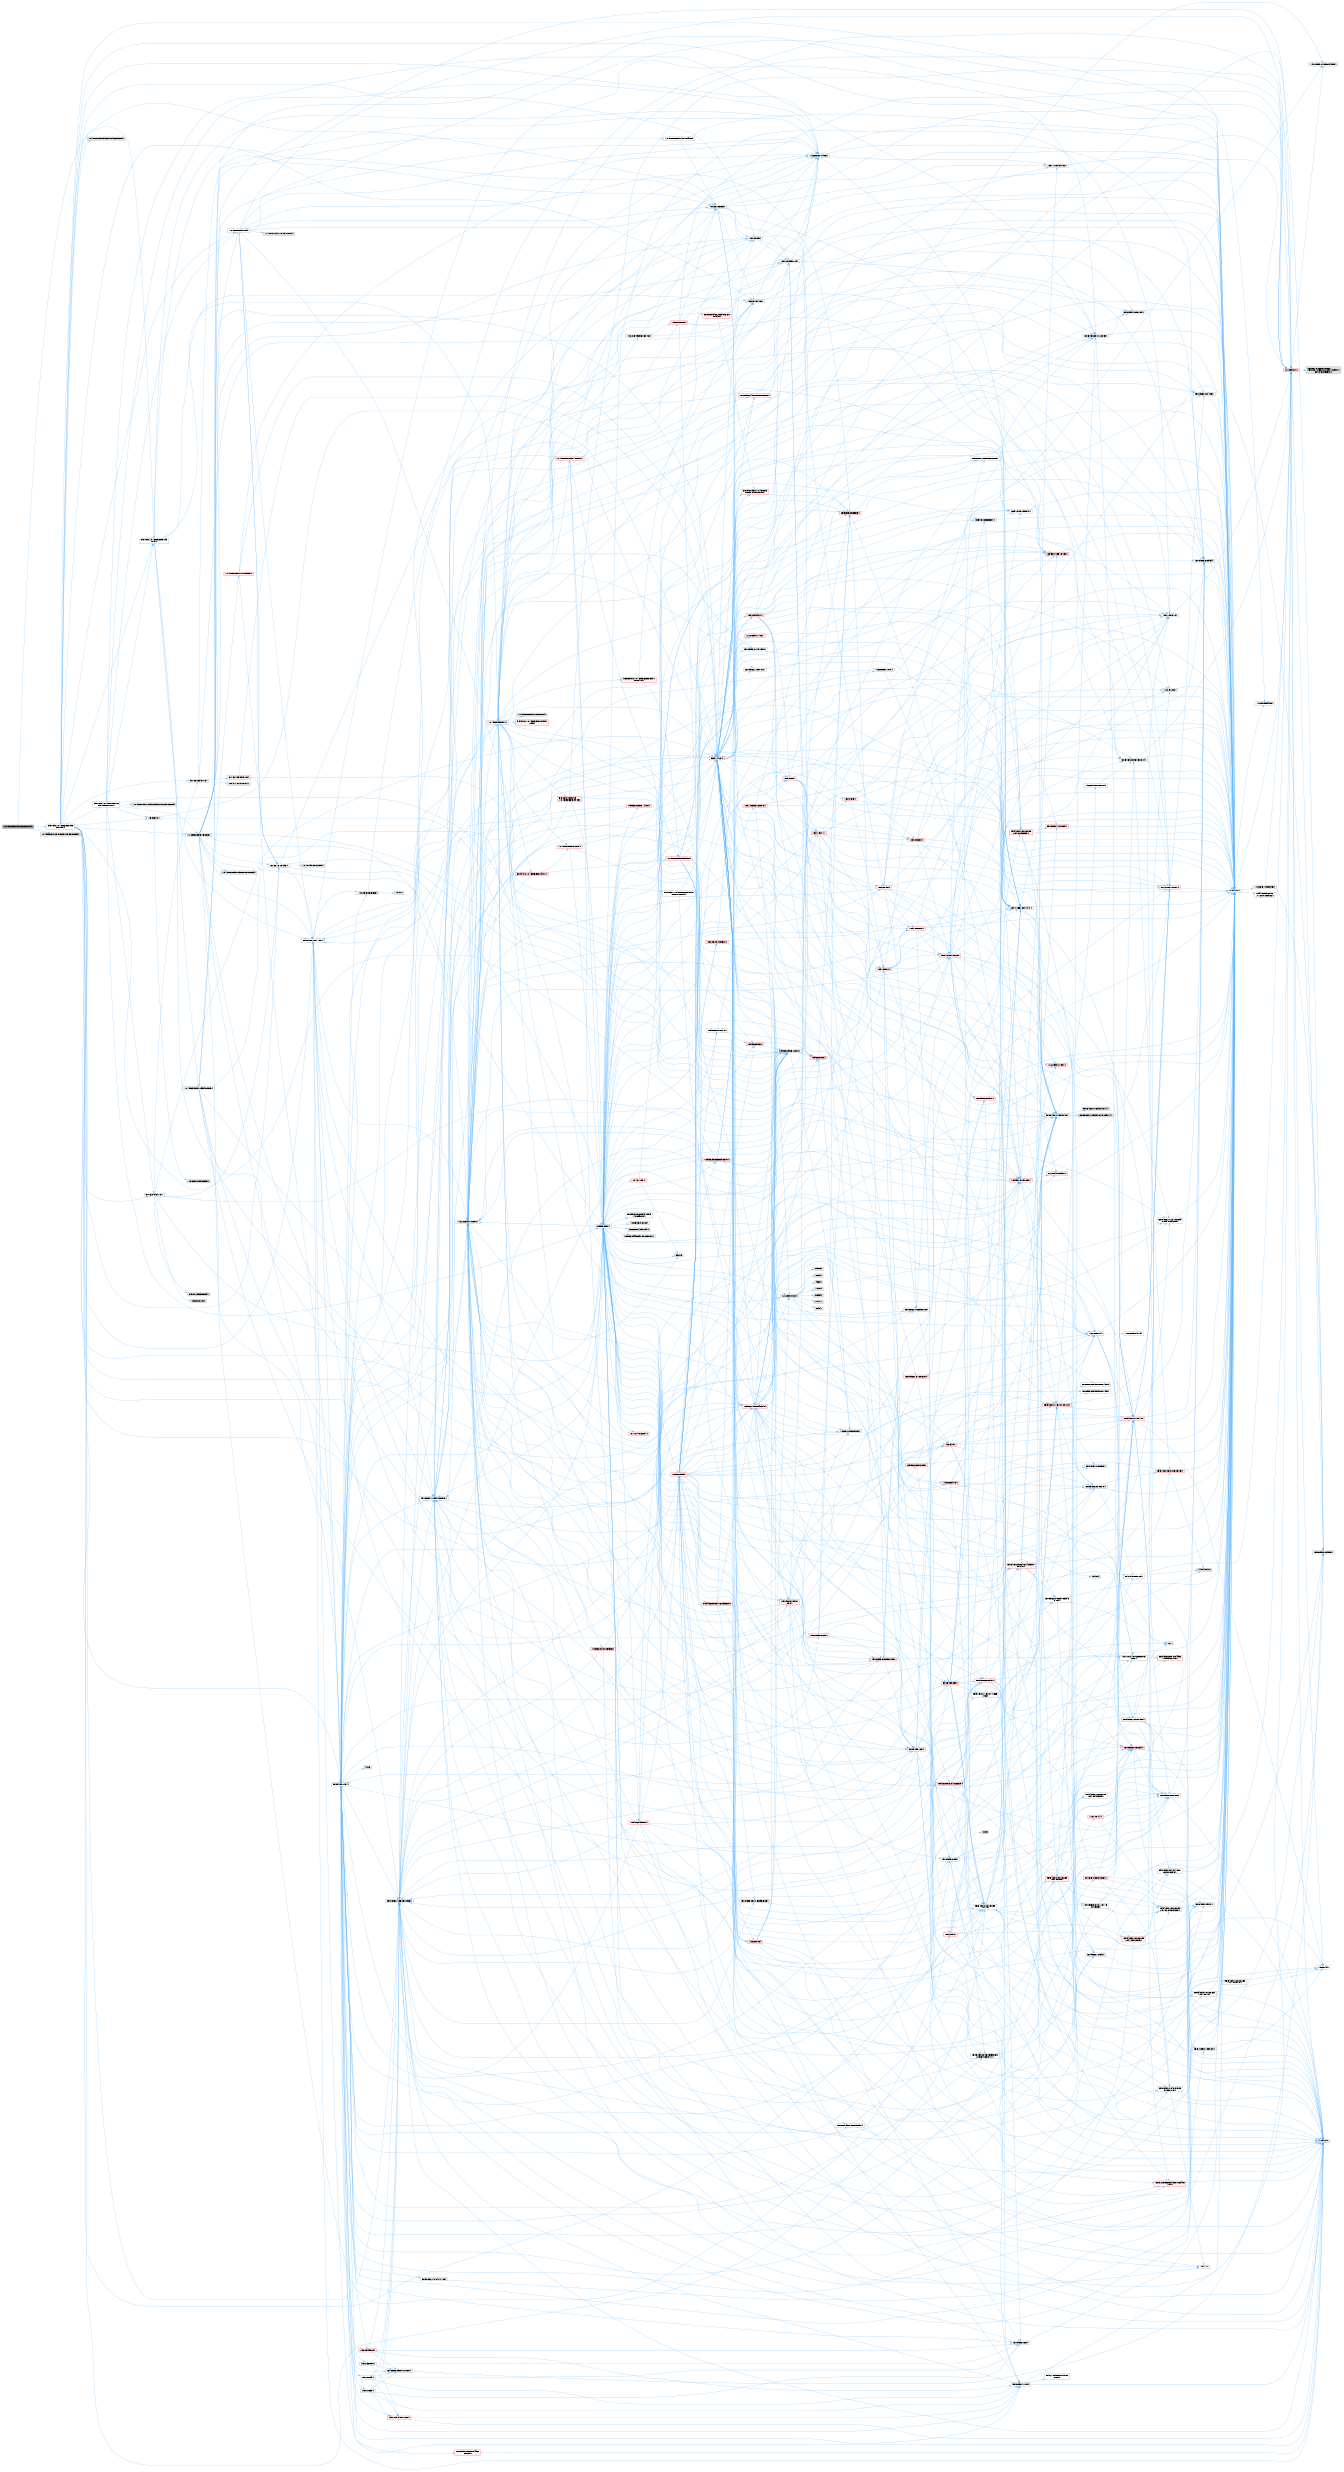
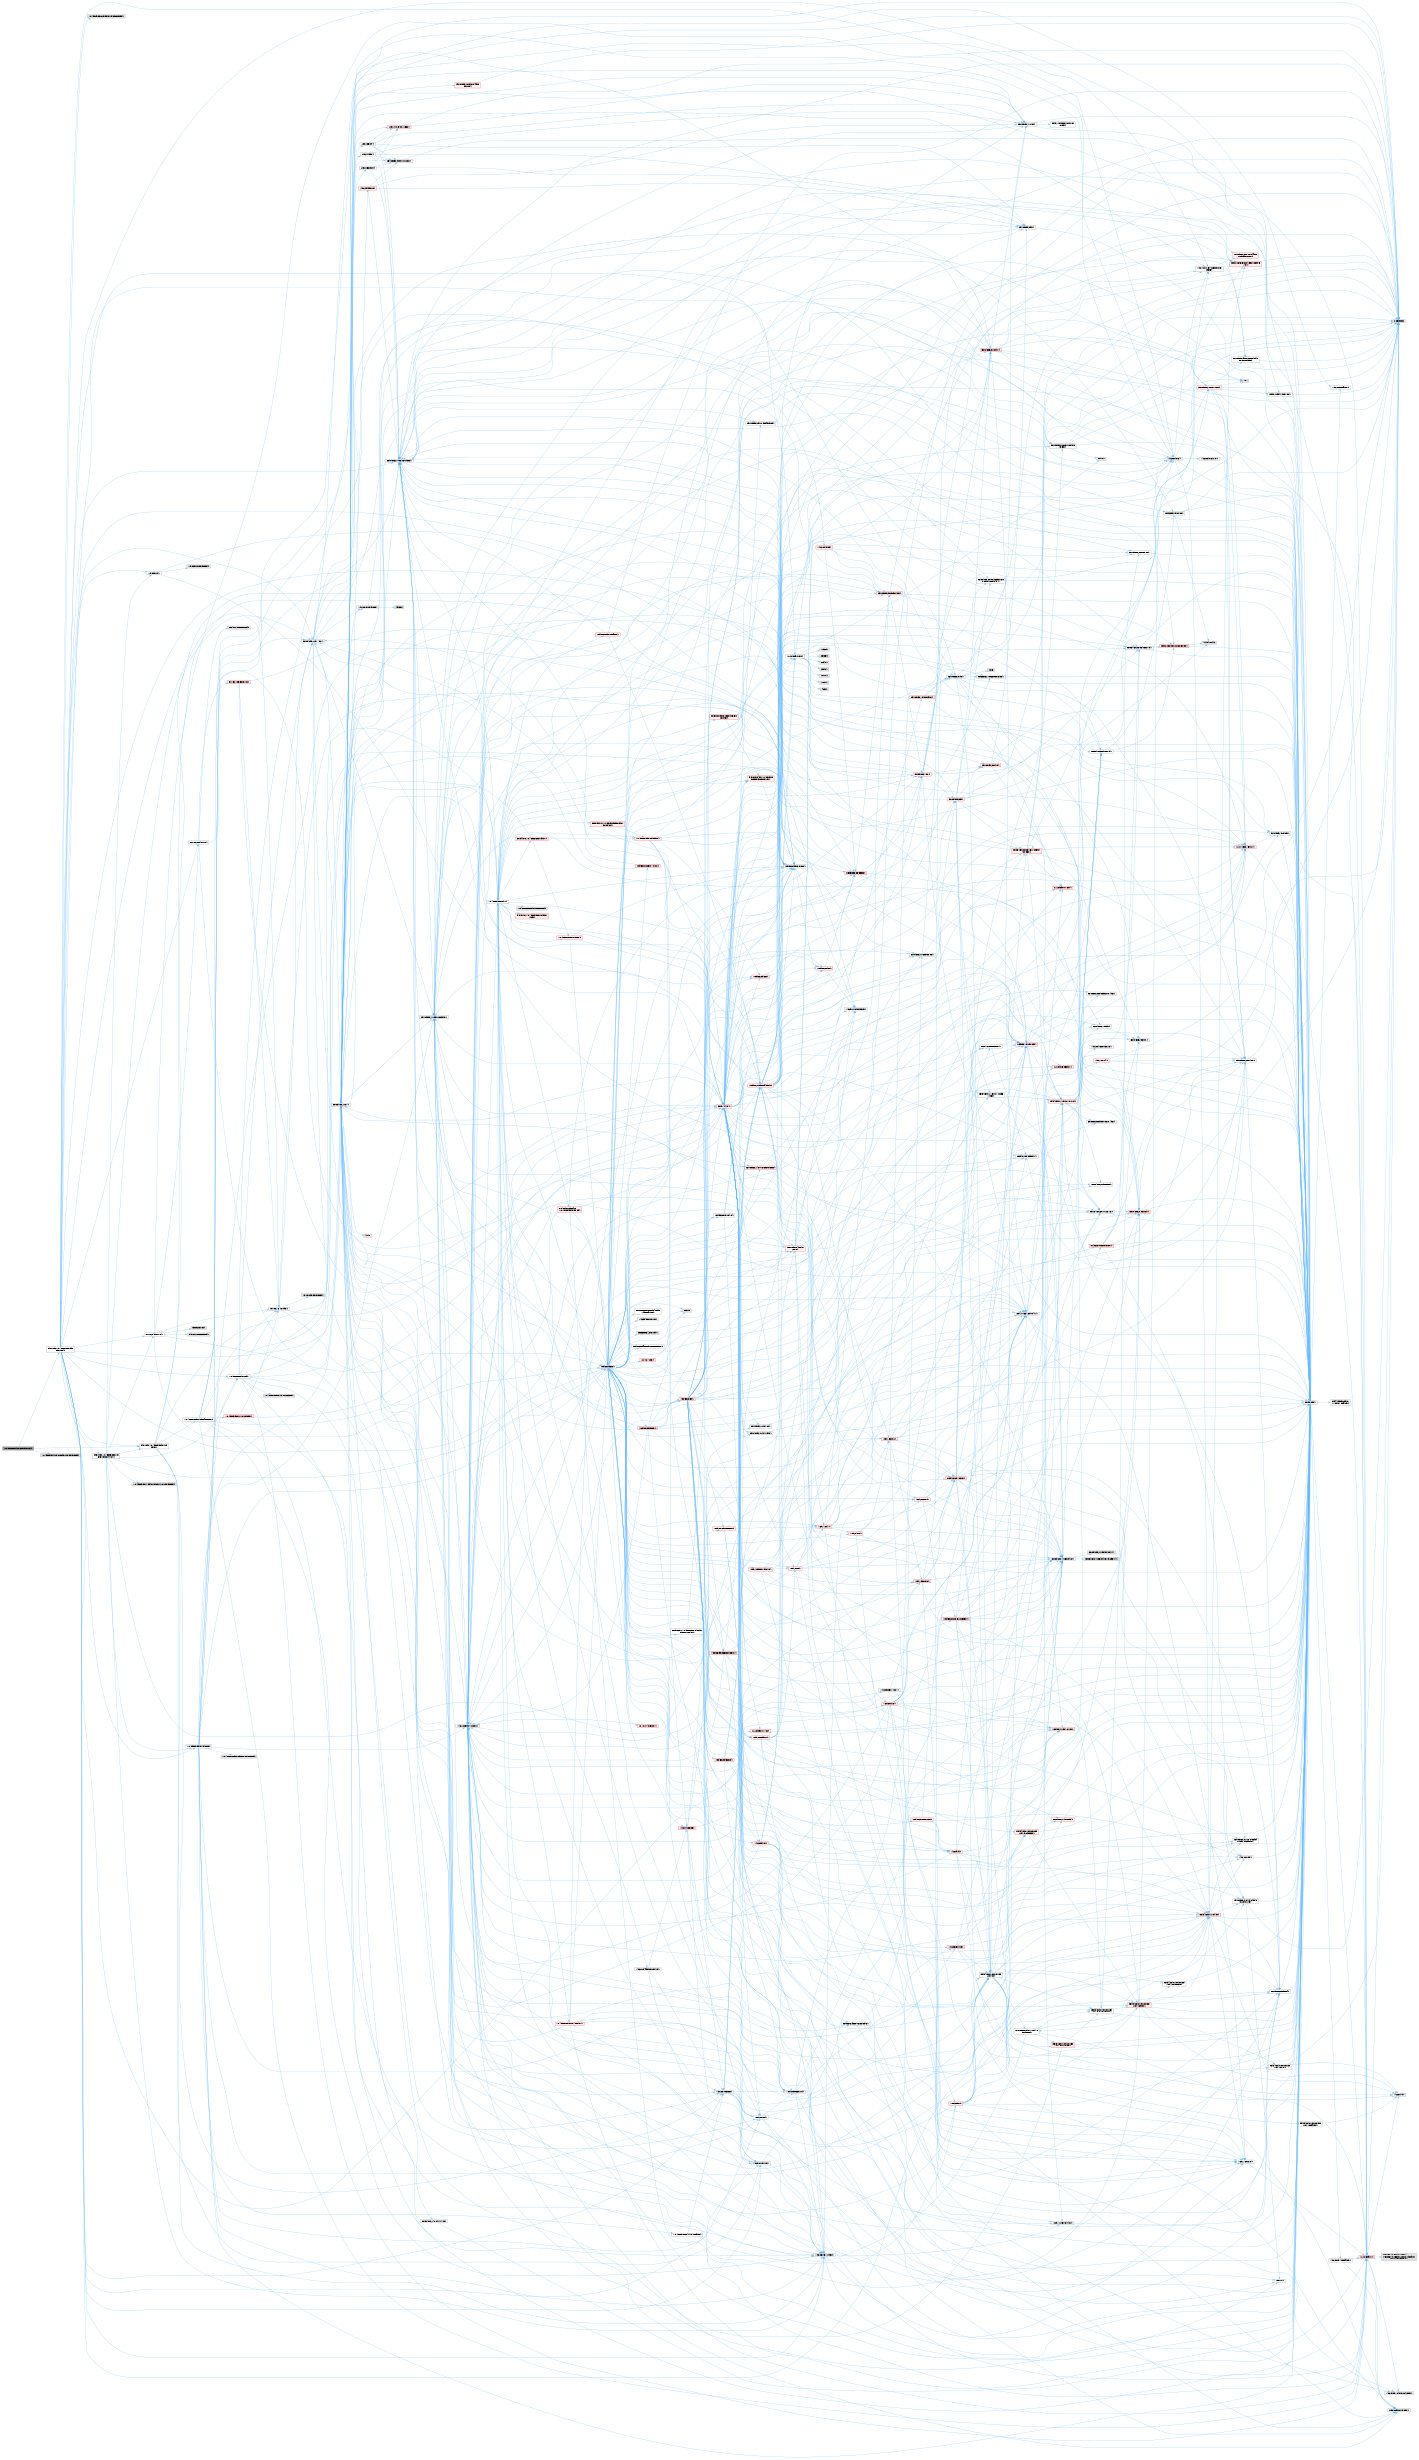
edge "Math/Range.h" -> "Math/Box2D.h": now "Math/Range.h" -> "Misc/DateTime.h"
edge "MovieSceneSignedObject.h" -> "UObject/UObjectGlobals.h": now "MovieSceneSignedObject.h" -> "Misc/Timecode.h"
node "QualifiedFrameTime/ObjectPtr.h": label "QualifiedFrameTime/ObjectPtr.h" -> "UObject/ObjectPtr.h"
node "Misc/ISectionEvent.h": label "Misc/ISectionEvent.h" -> "Misc/Attribute.h"
node "Templates/IsTriviallyCopy Constructible.h": label "Templates/IsTriviallyCopy Constructible.h" -> "Templates/GetTypeHashable Constructible.h"
edge "Serialization/Structured ArchiveSlots.h" -> "Serialization/Structured ArchiveNameHelpers.h": reversed
